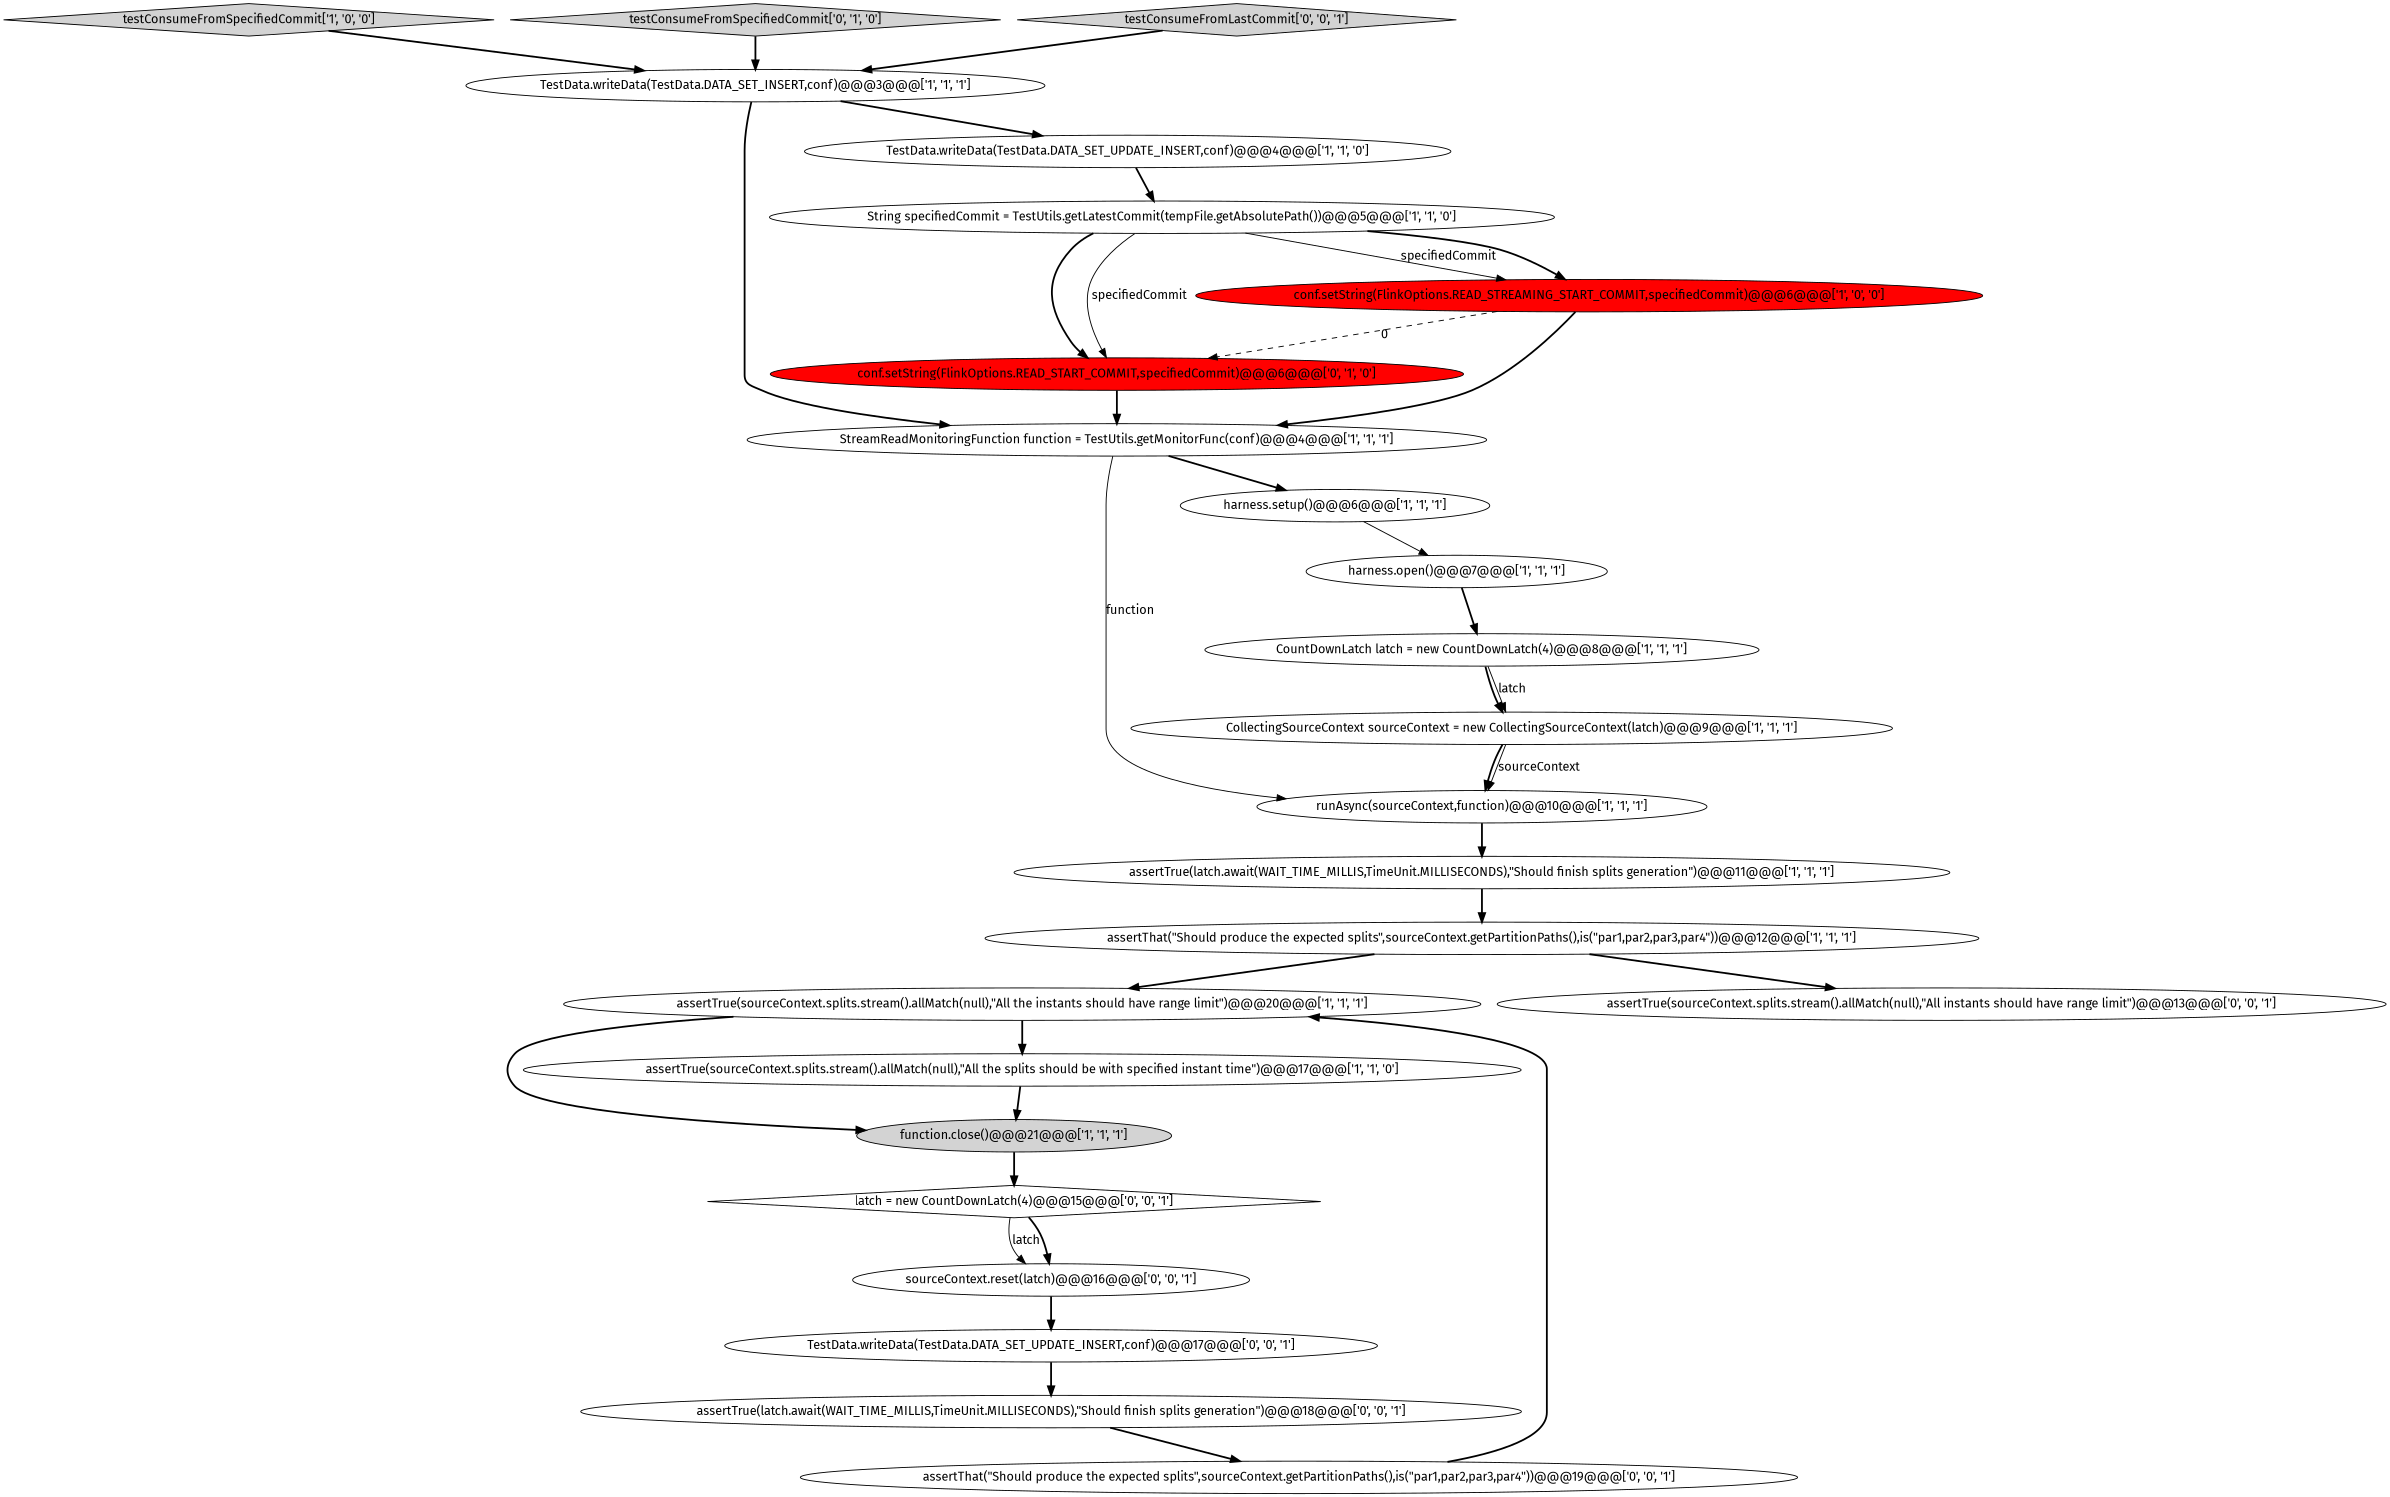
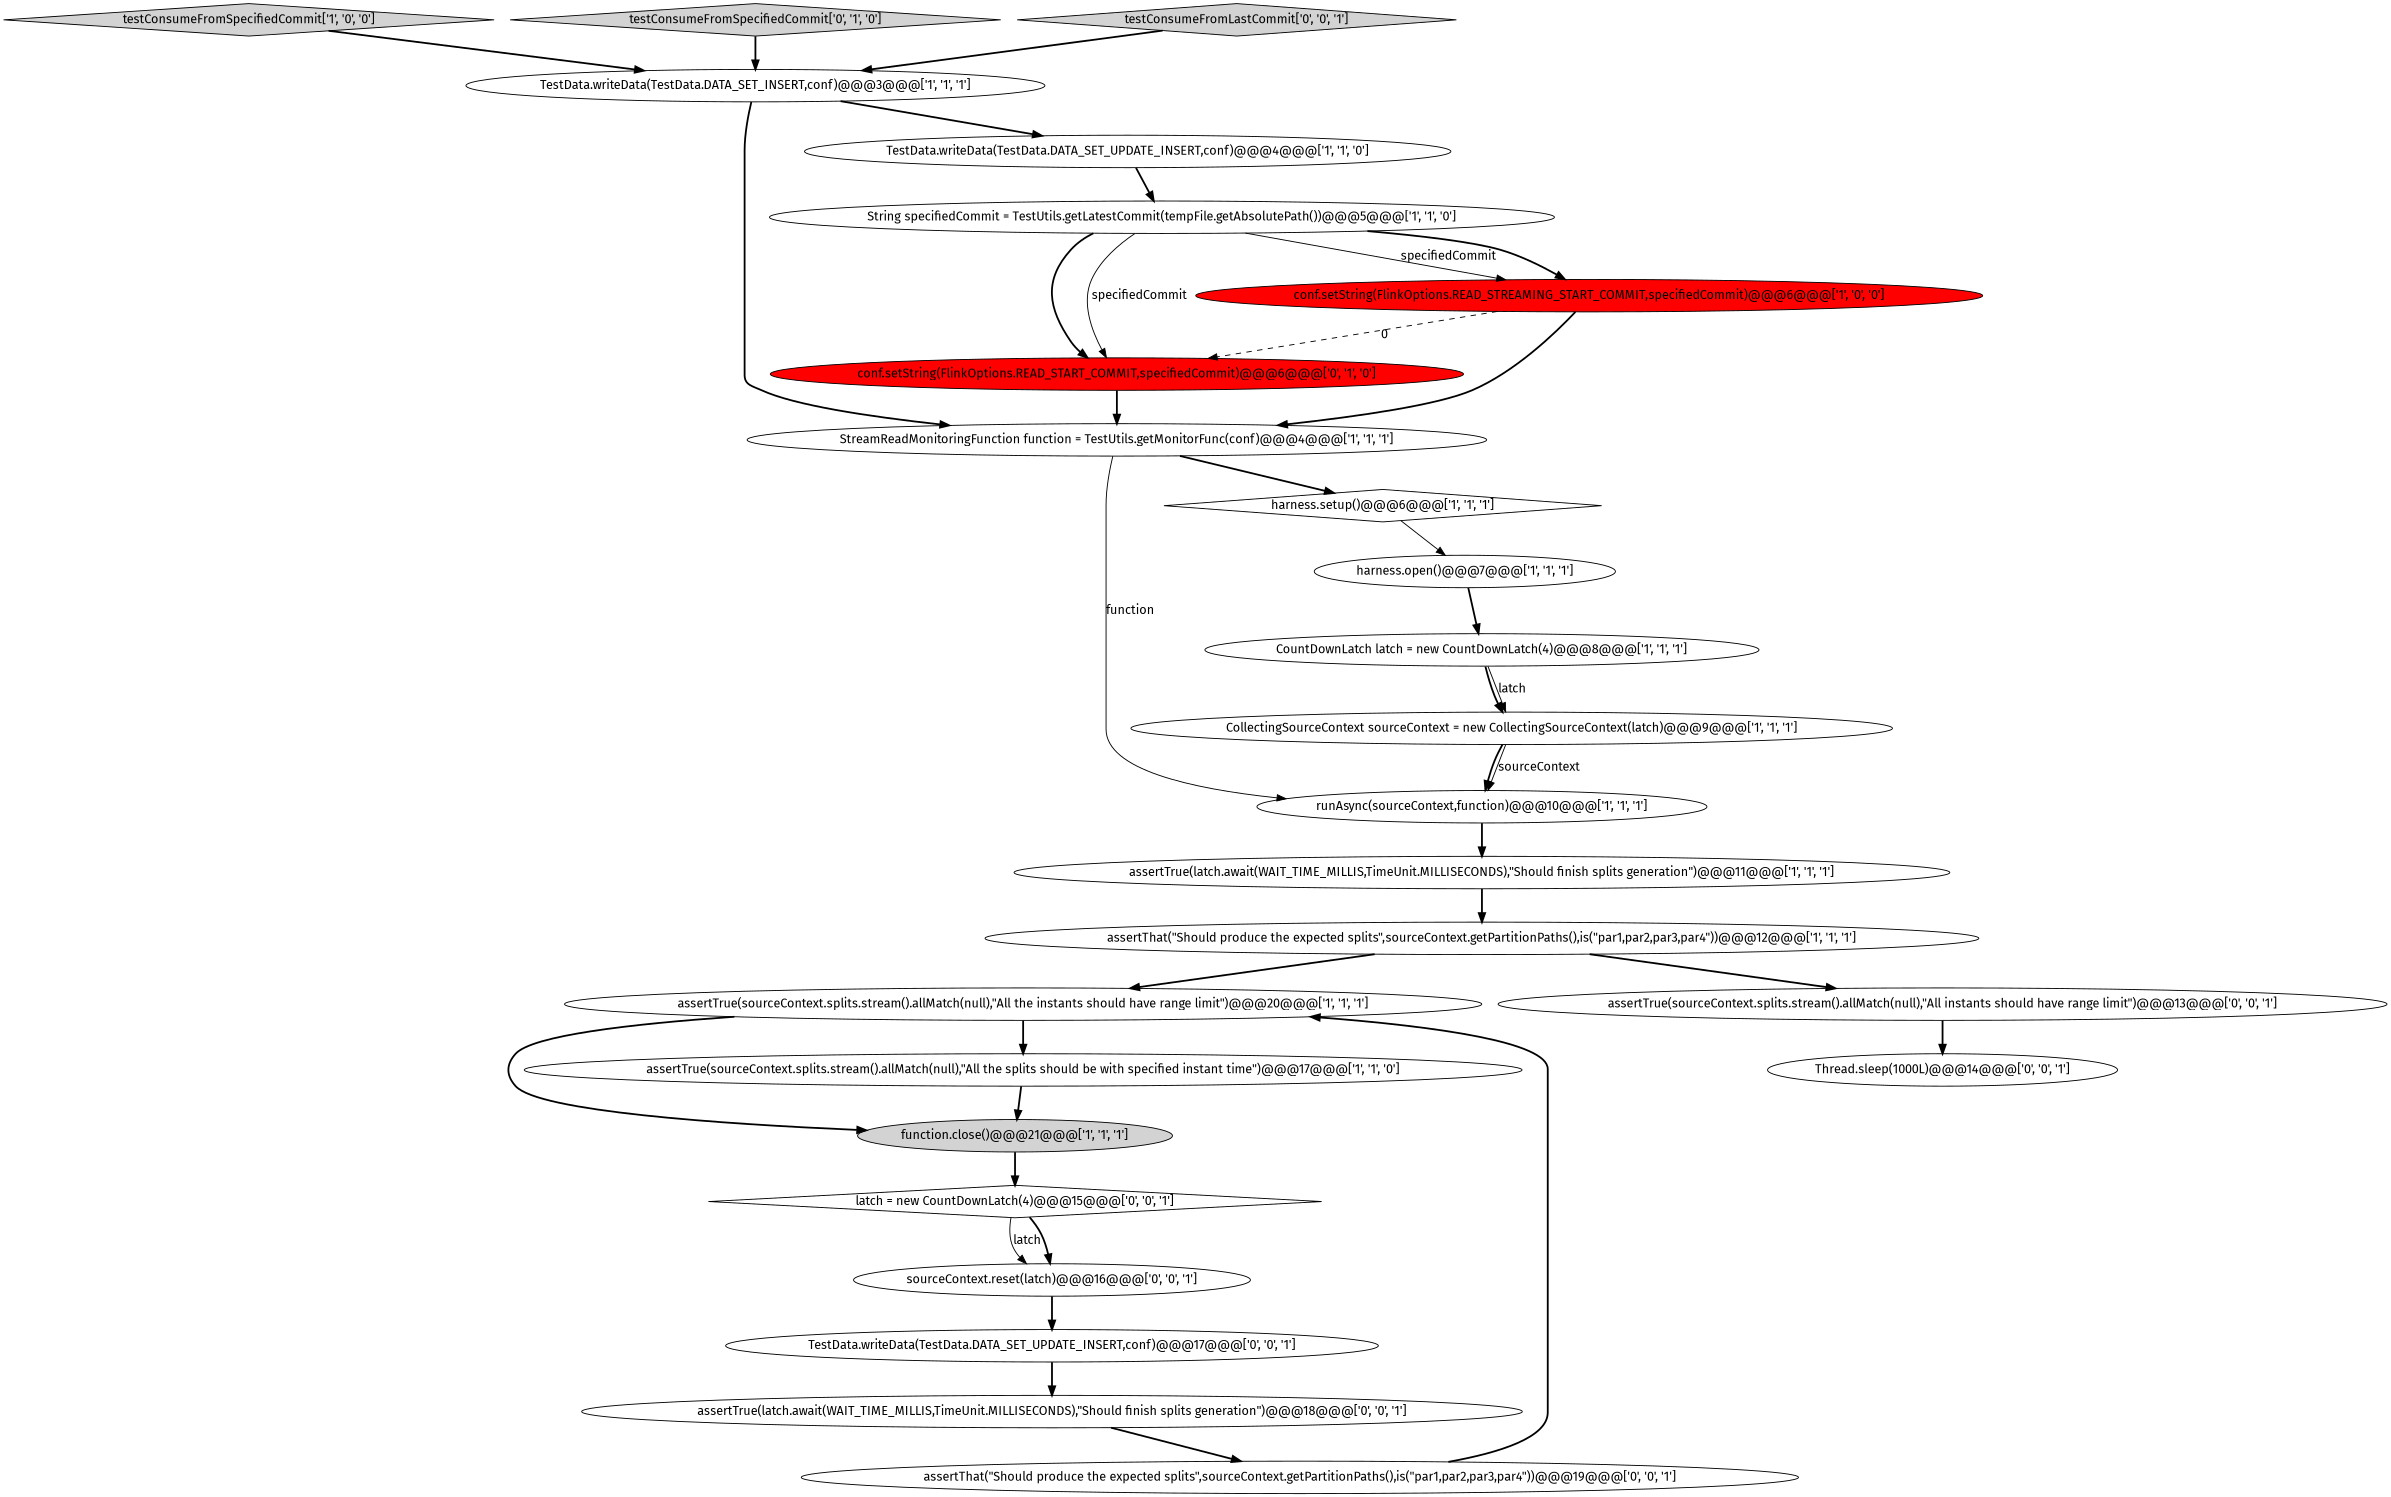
node "harness.setup()@@@6@@@['1', '1', '1']": shape ellipse -> diamond
node "Thread.sleep(1000L)@@@14@@@['0', '0', '1']": added
